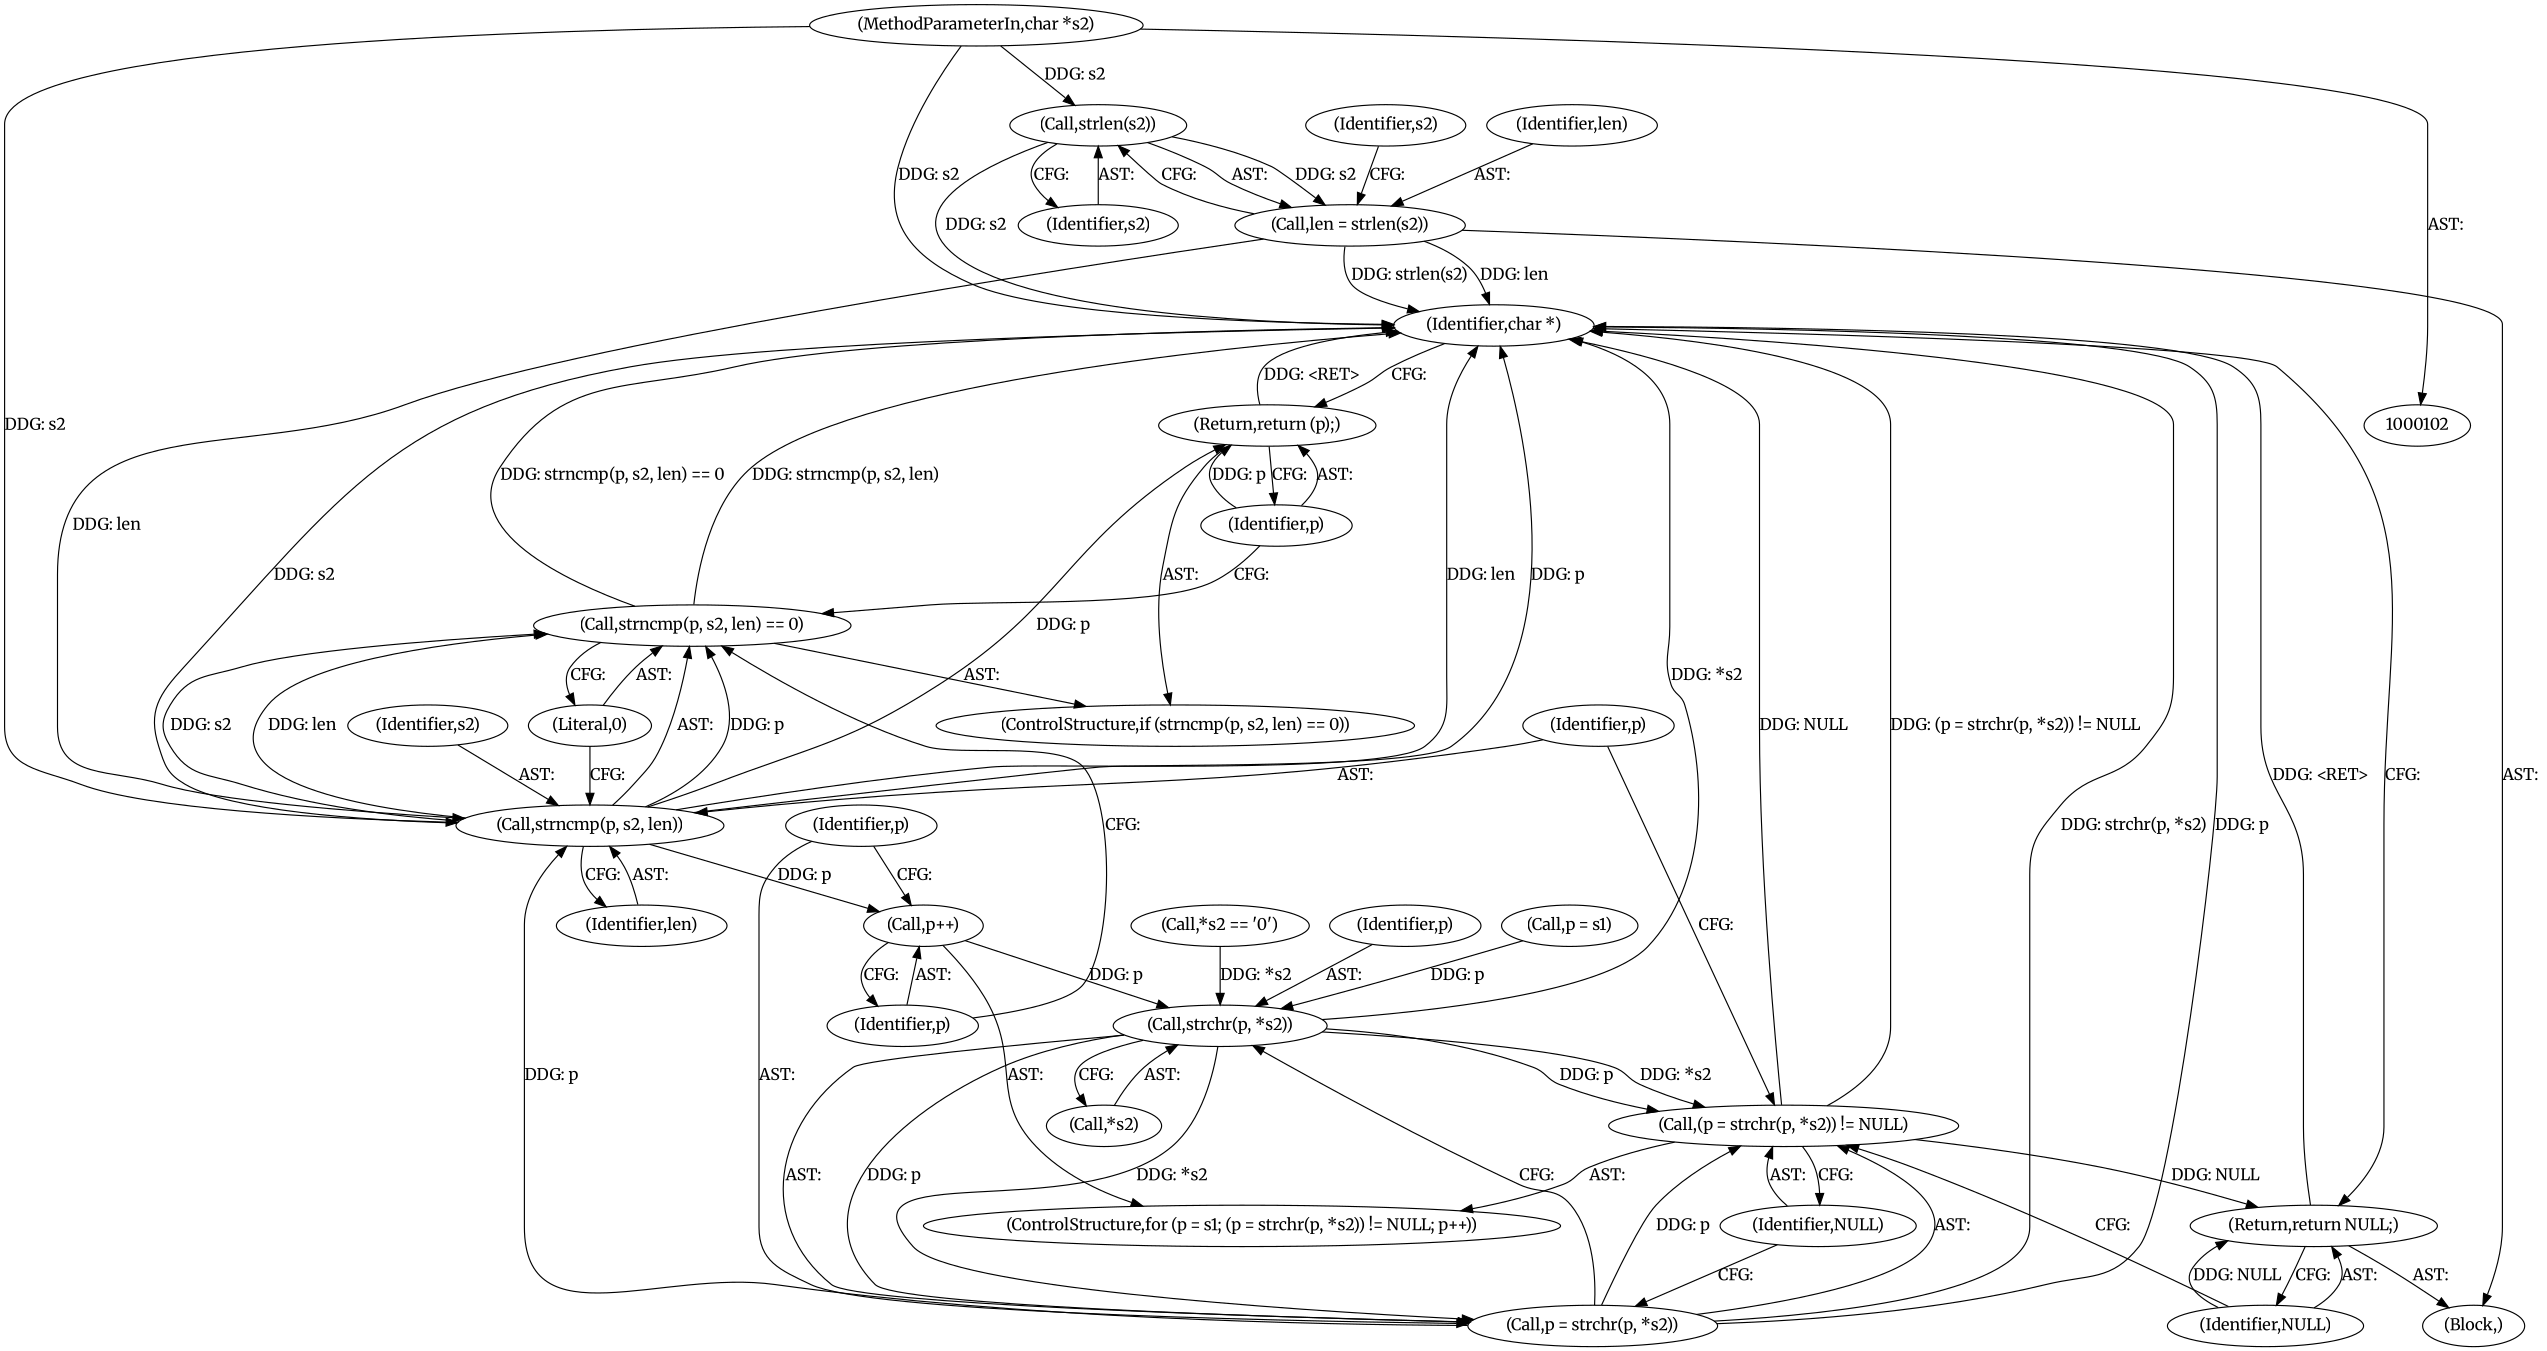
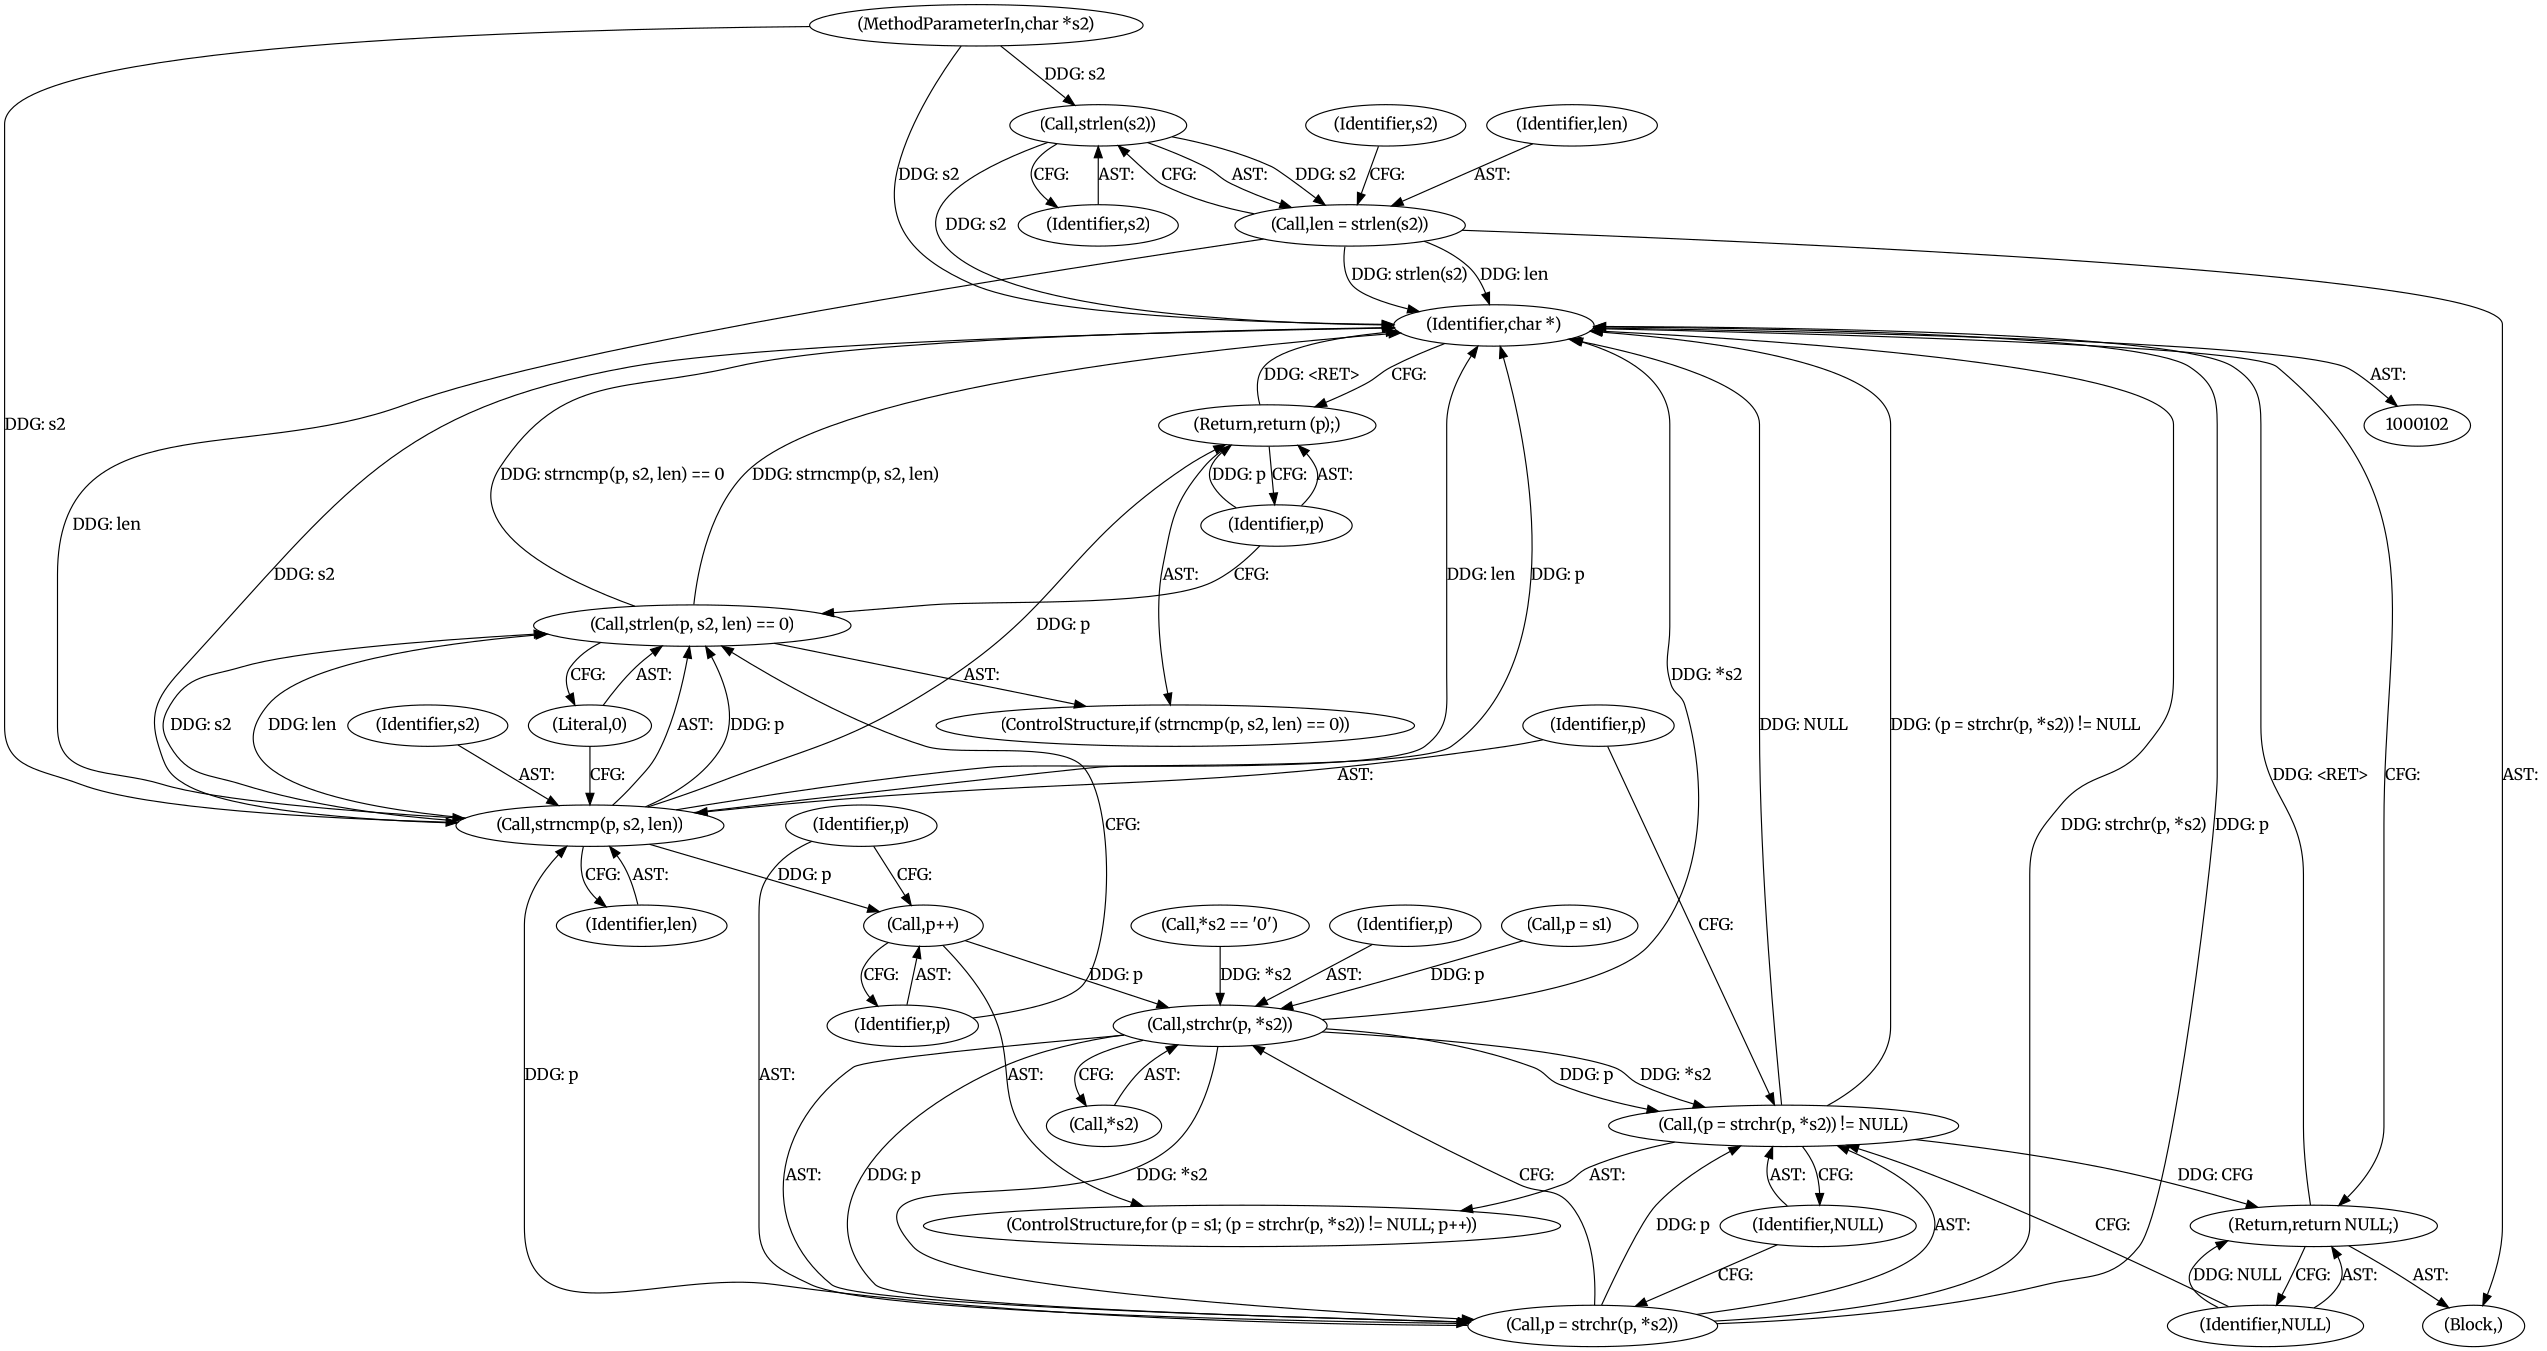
edge "(MethodParameterIn,char *s2)" -> "1000102": now "(Identifier,char *)" -> "1000102"
node "(Call,strncmp(p, s2, len) == 0)": label "(Call,strncmp(p, s2, len) == 0)" -> "(Call,strlen(p, s2, len) == 0)"
edge "(Call,(p = strchr(p, *s2)) != NULL)" -> "(Return,return NULL;)": label "DDG: NULL" -> "DDG: CFG"
